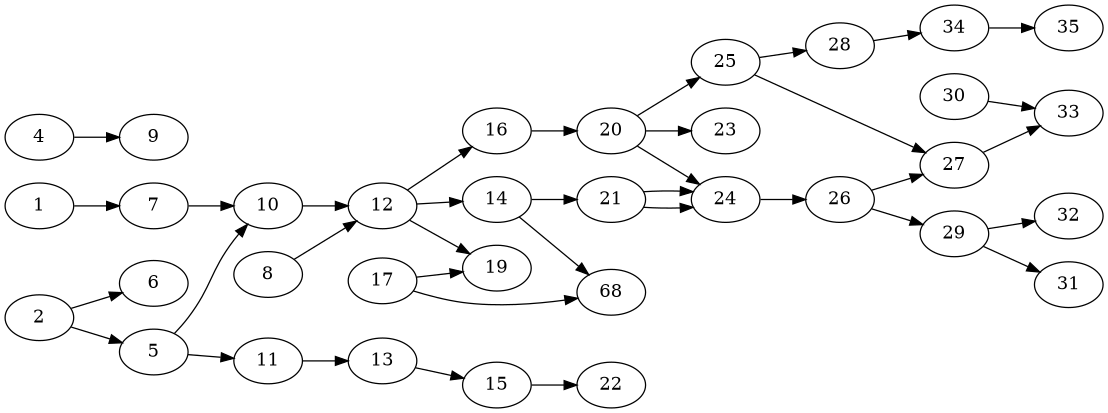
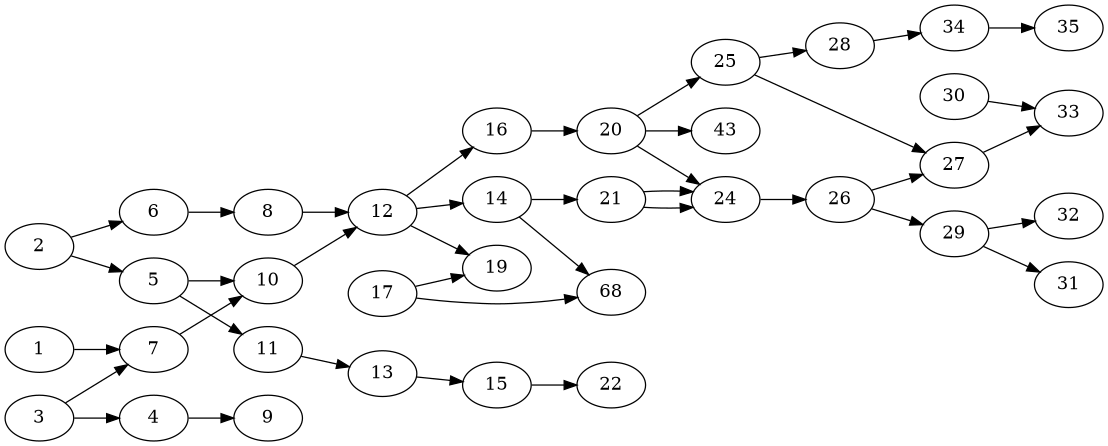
node "23": label "23" -> "43"
edge "6" -> "8": added
node "3": added
